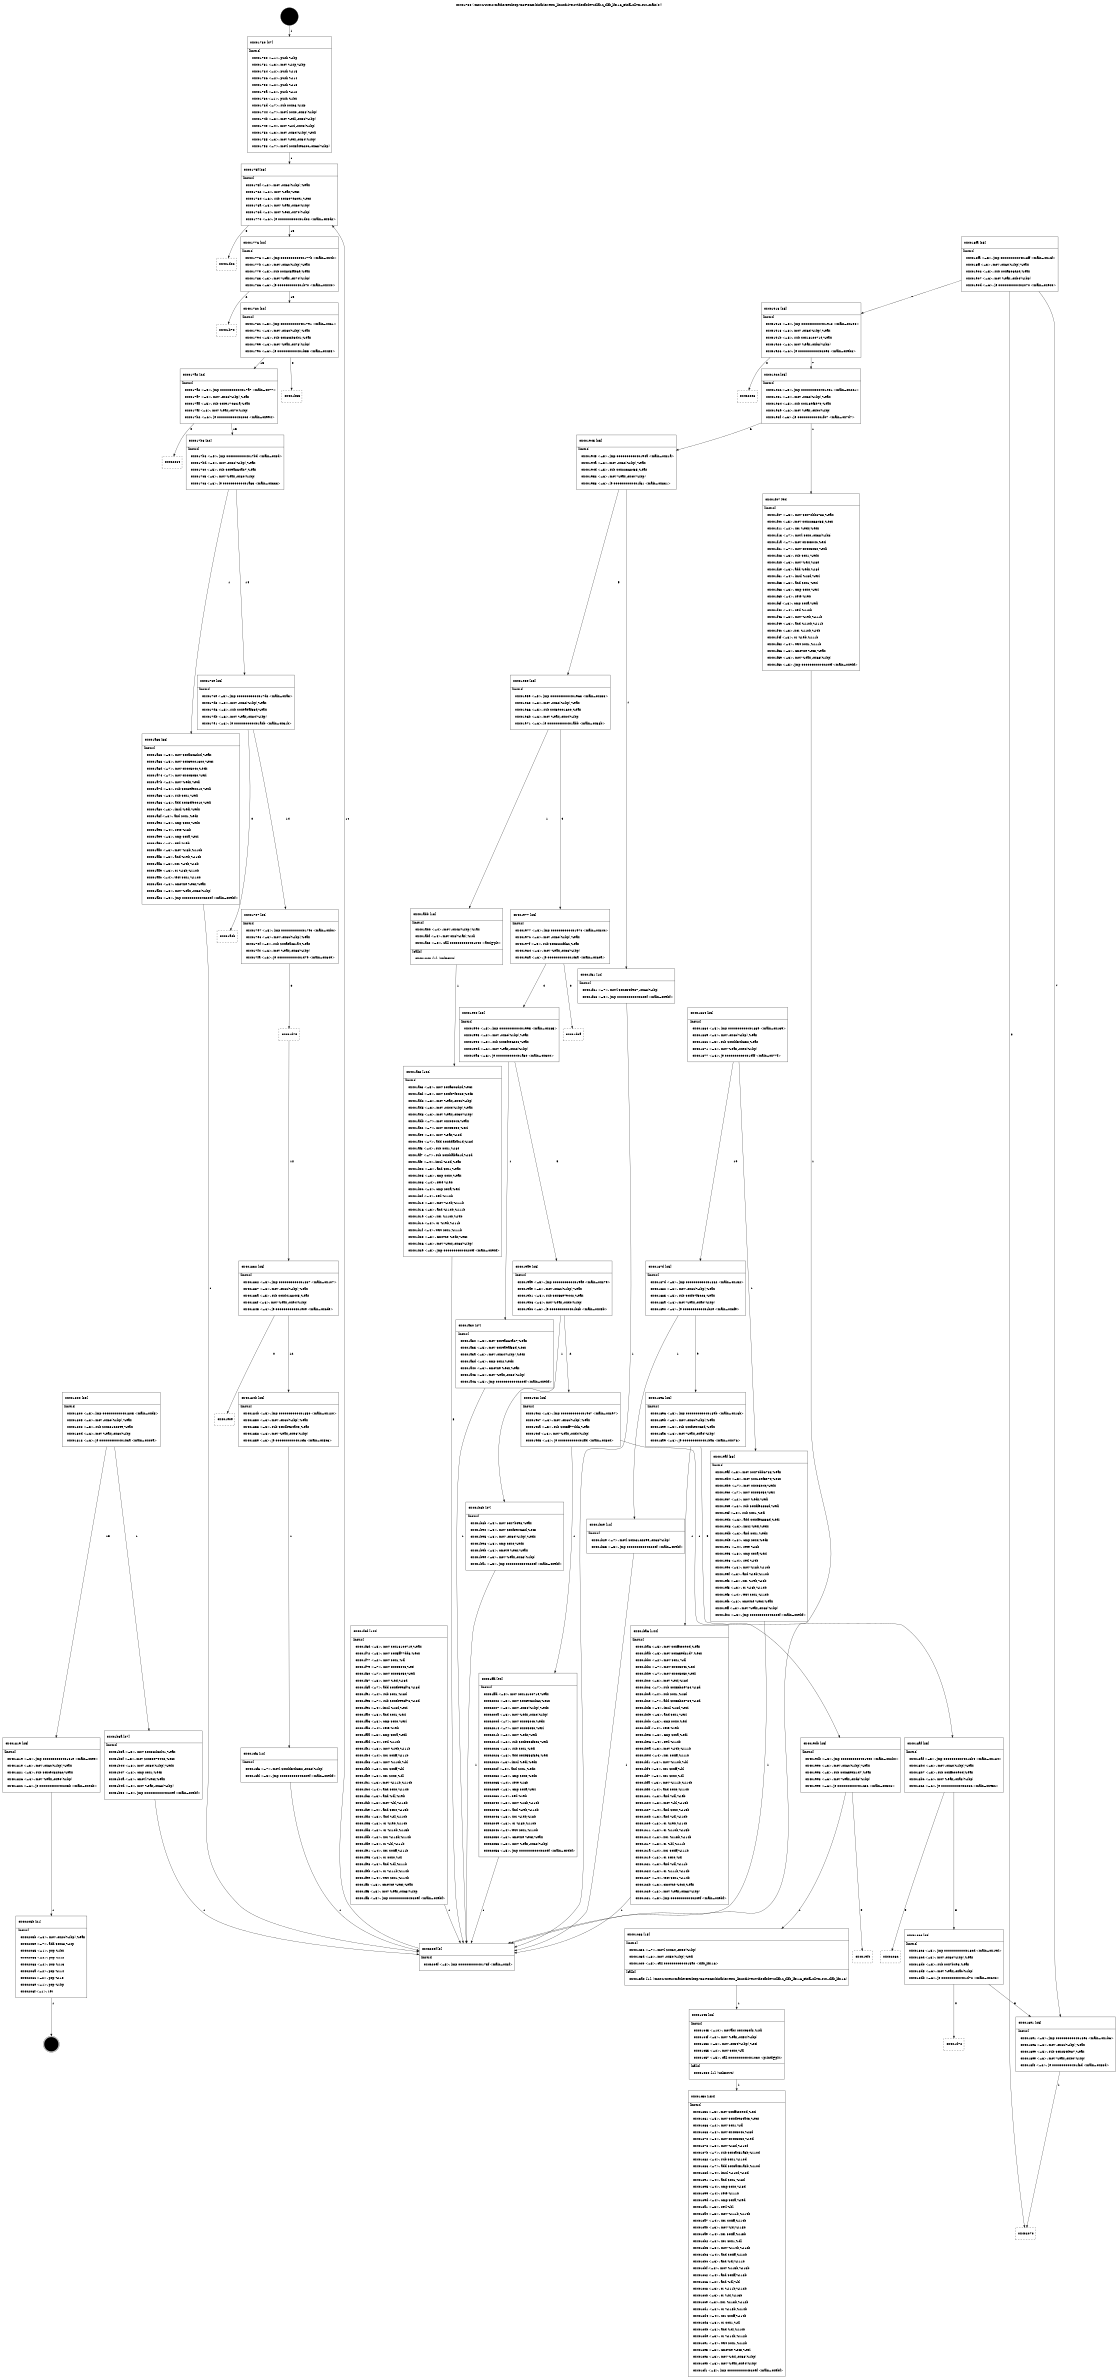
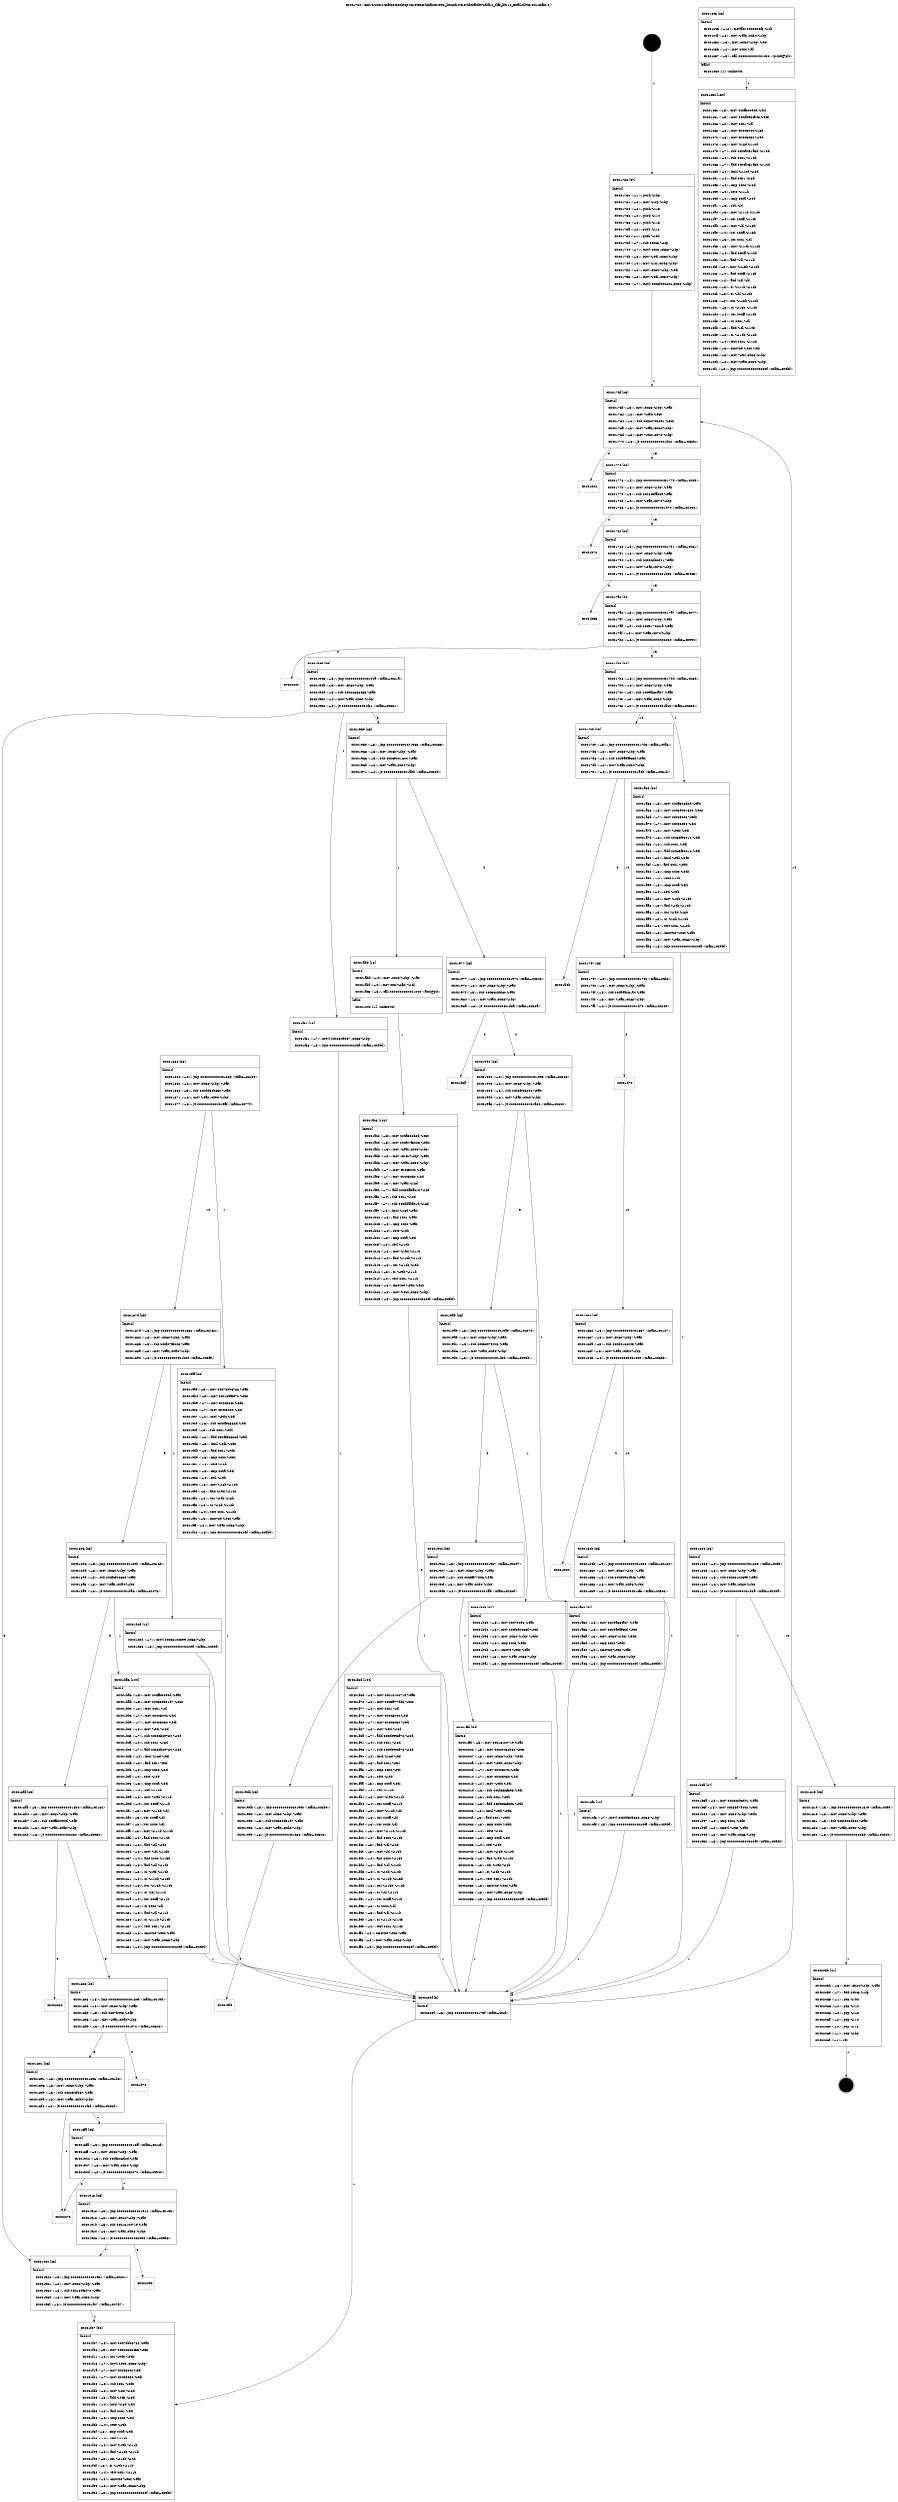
edge "0x40192c [25]" -> "0x401945 [25]": reversed
edge "0x4018fa [25]" -> "0x4018e1 [25]": reversed
edge "0x401f07 [90]" -> "0x4020ef [5]": reversed
node "0x401c36 [15]": removed
